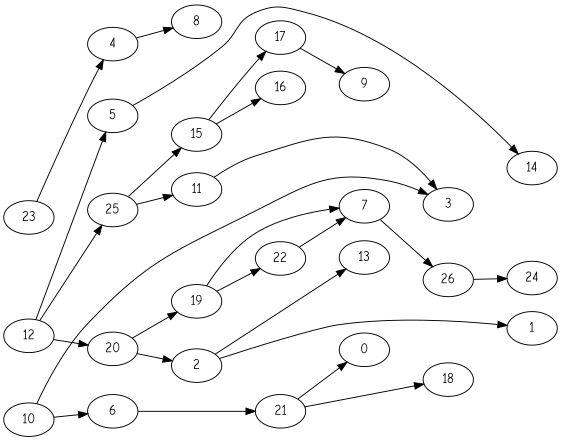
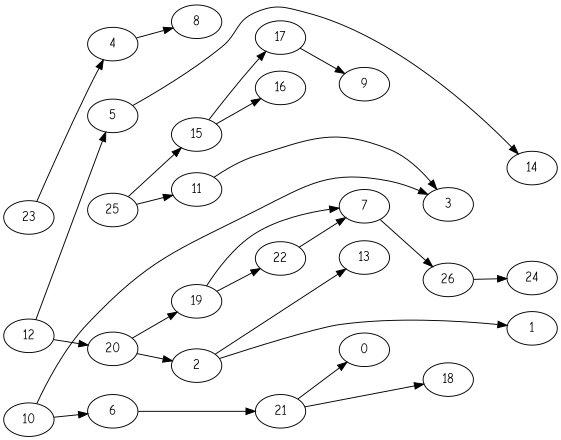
edge "12" -> "25": removed
